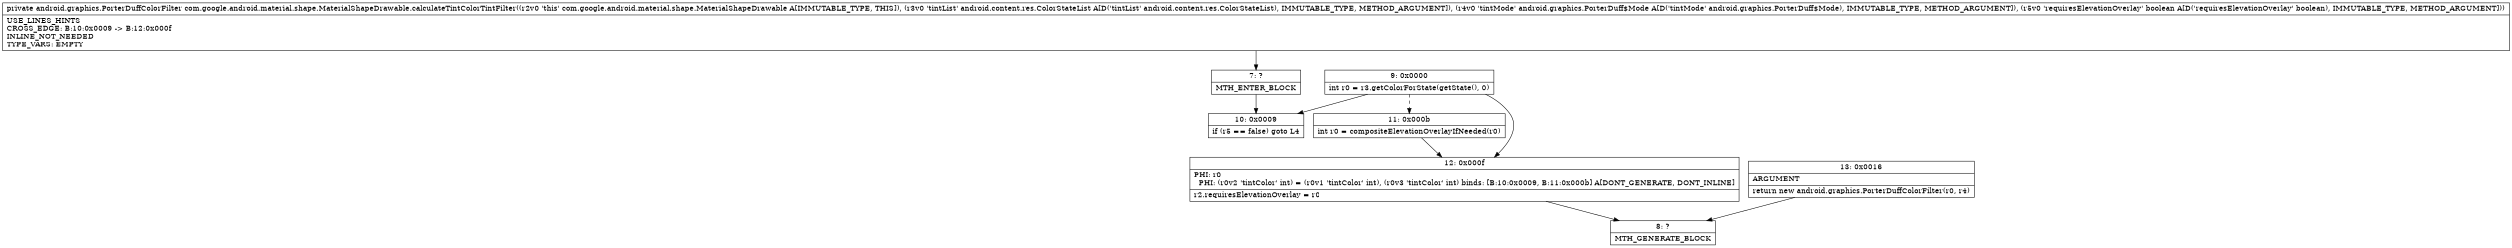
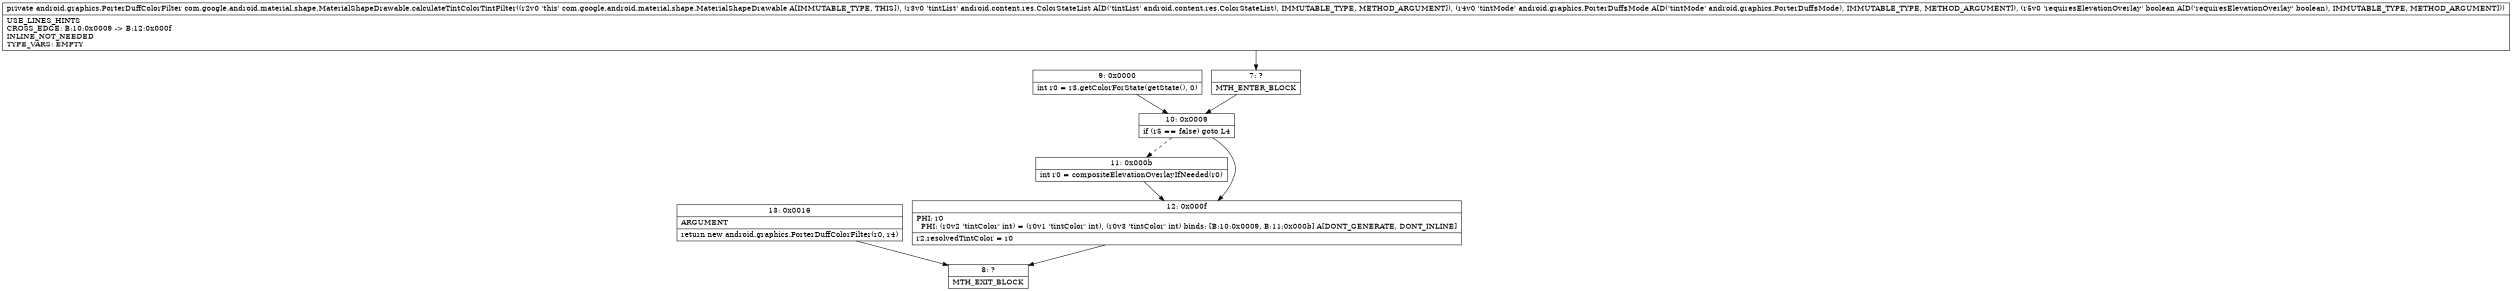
edge "9: 0x0000" -> "11: 0x000b": now "10: 0x0009" -> "11: 0x000b"
edge "9: 0x0000" -> "12: 0x000f": now "10: 0x0009" -> "12: 0x000f"
node "12: 0x000f": text "r2.requiresElevationOverlay = r0" -> "r2.resolvedTintColor = r0"
node "8: ?": text "MTH_GENERATE_BLOCK" -> "MTH_EXIT_BLOCK"
